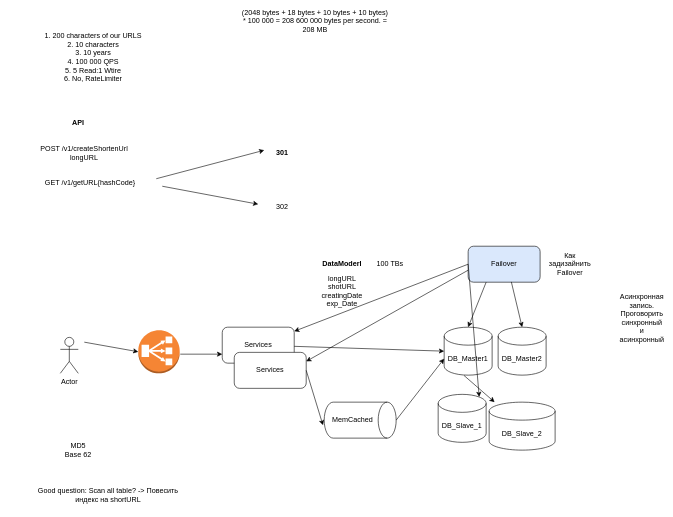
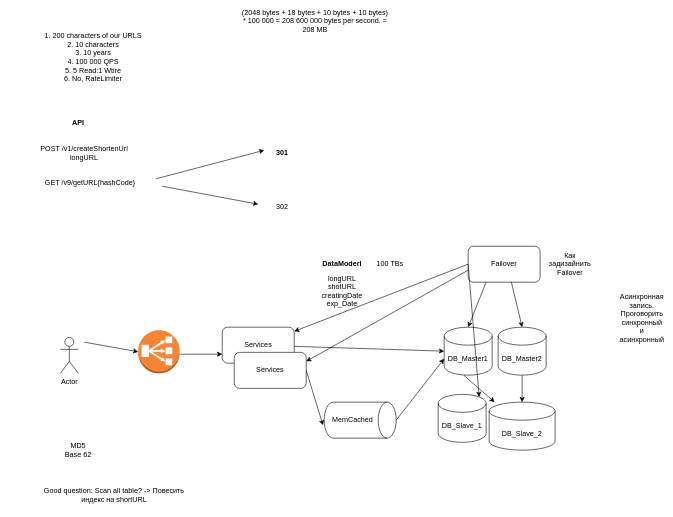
node "GET /v1/getURL{hashCode}": label "GET /v1/getURL{hashCode}" -> "GET /v9/getURL{hashCode}"
node "Failover": fillcolor #dae8fc -> #ffffff
edge "DB_Master2" -> "DB_Slave_2": added
node "Good question: Scan all table? -> Повесить индекс на shortURL": moved (108, 495) -> (114, 495)
